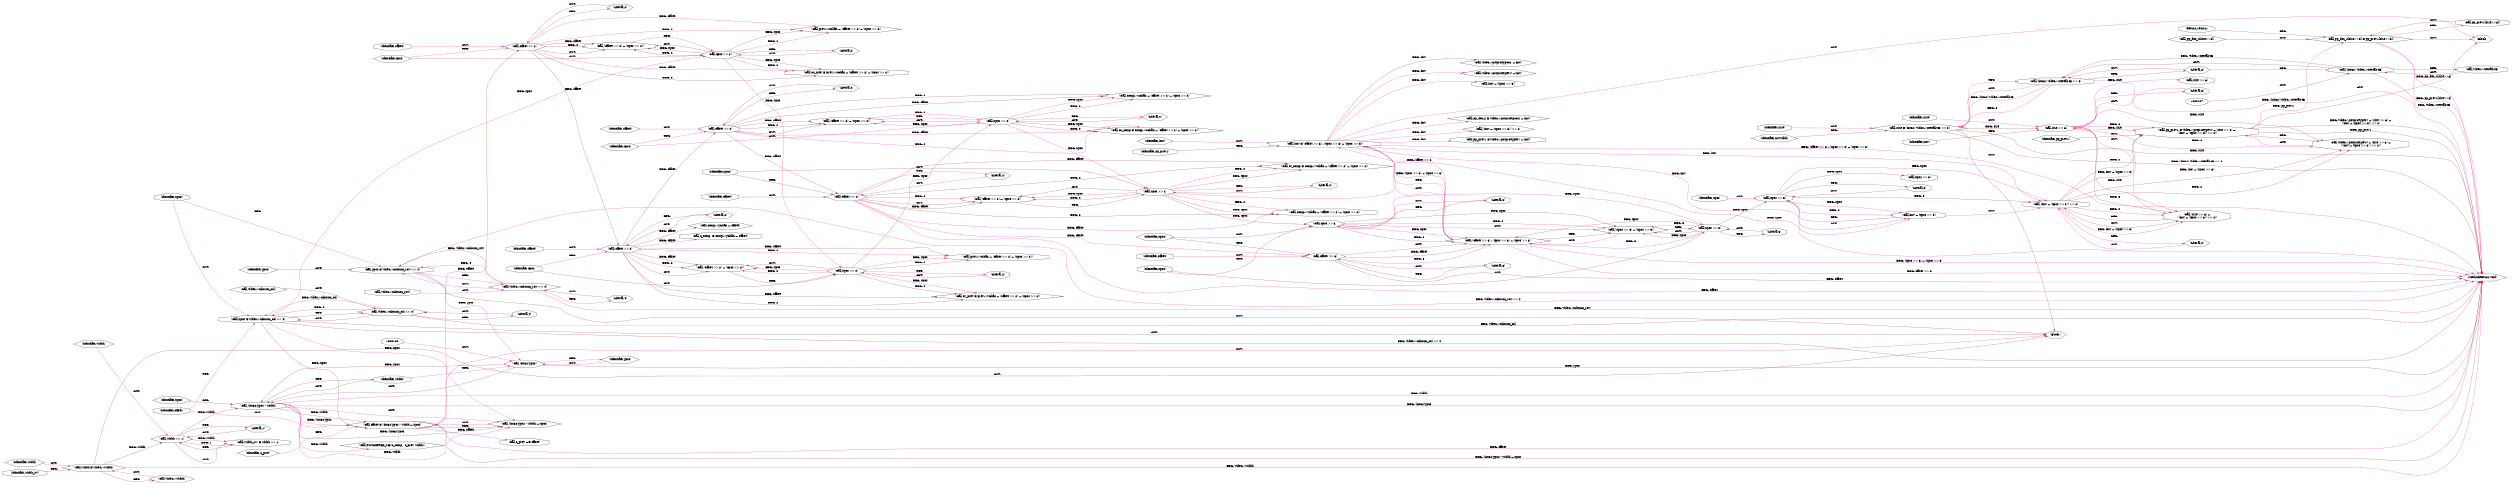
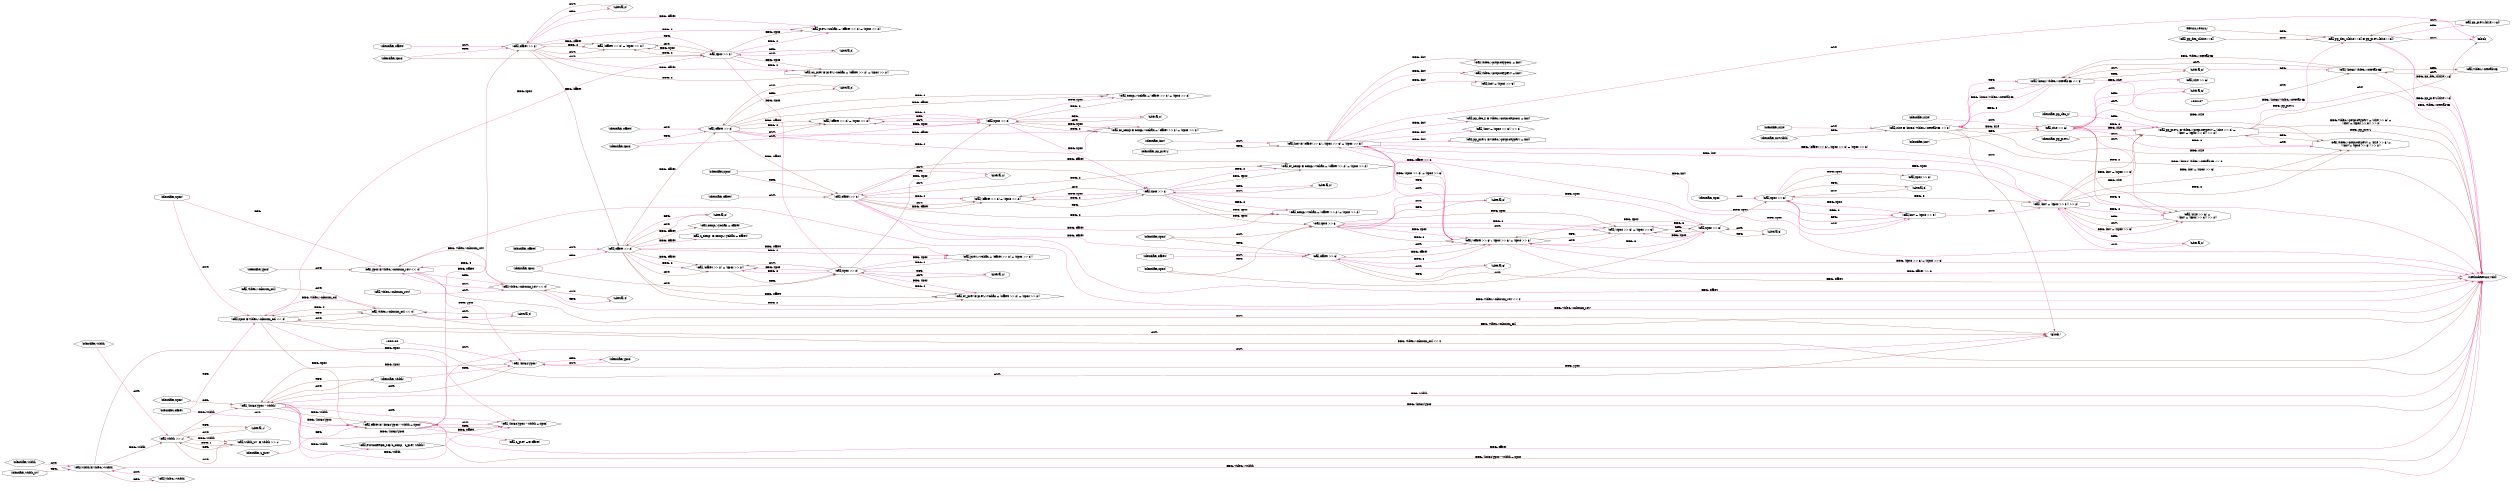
node "(Identifier,pp_dec_u)": added
